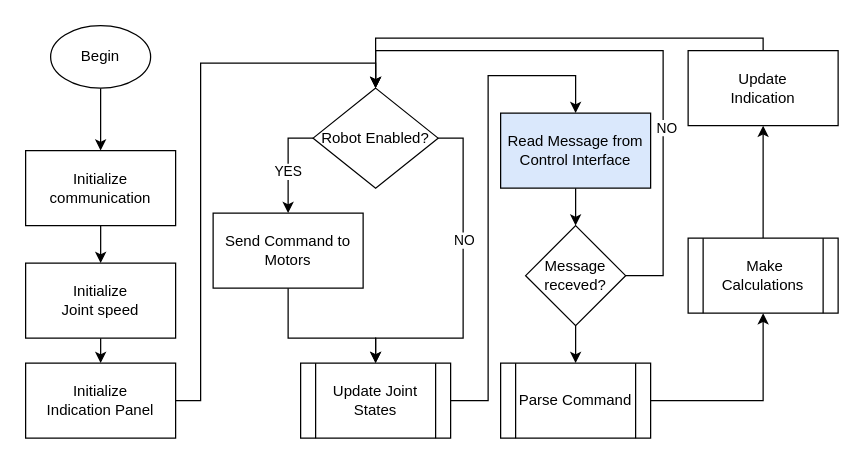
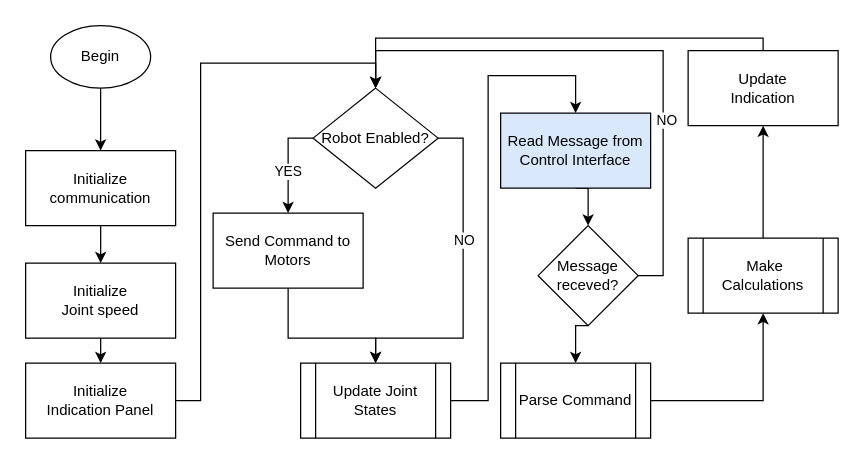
node "Message receved?": moved (576, 276) -> (588, 276)
